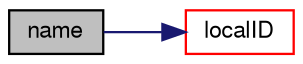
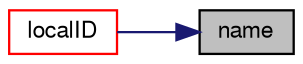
edge "name" -> "localID": reversed
